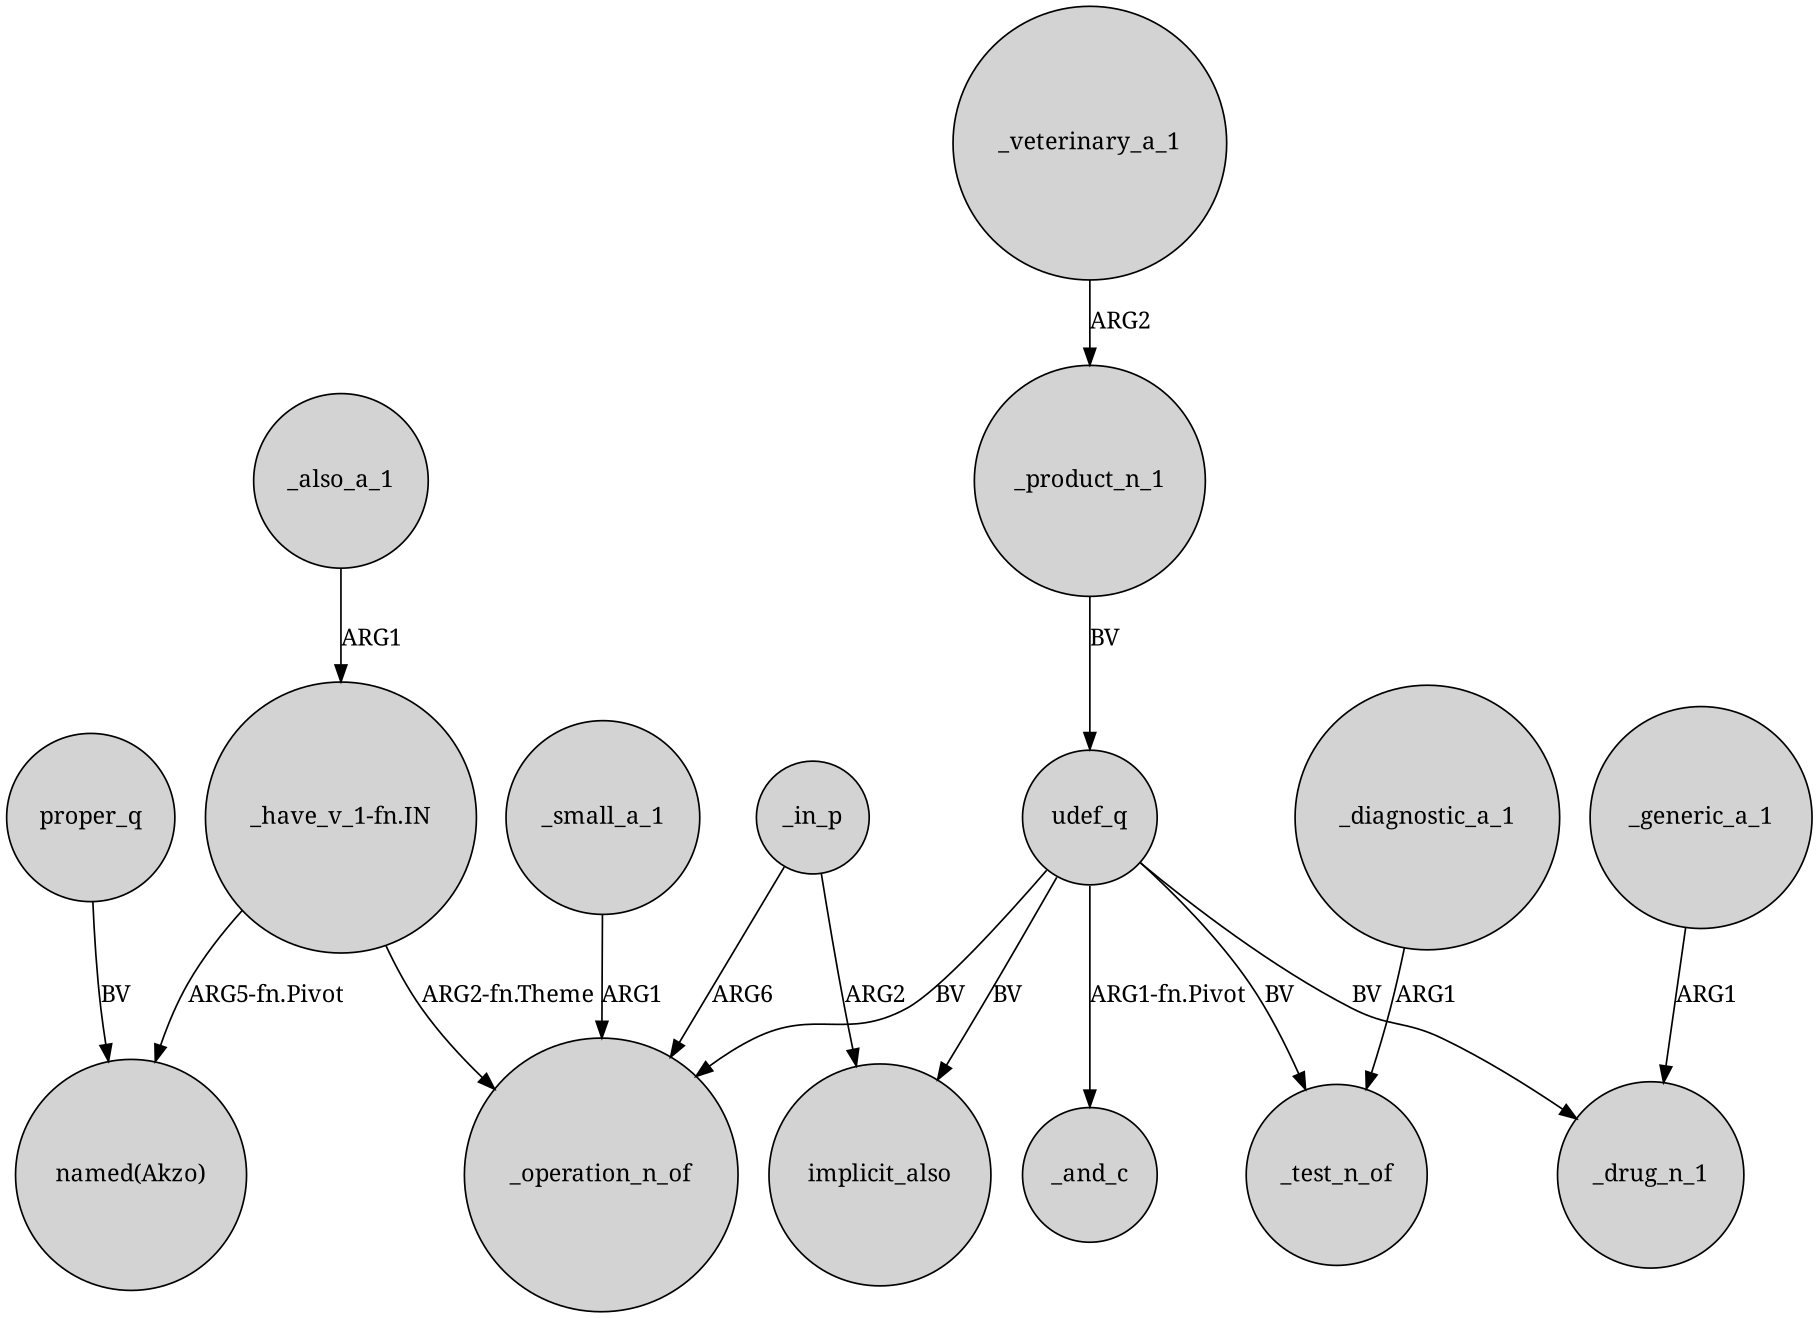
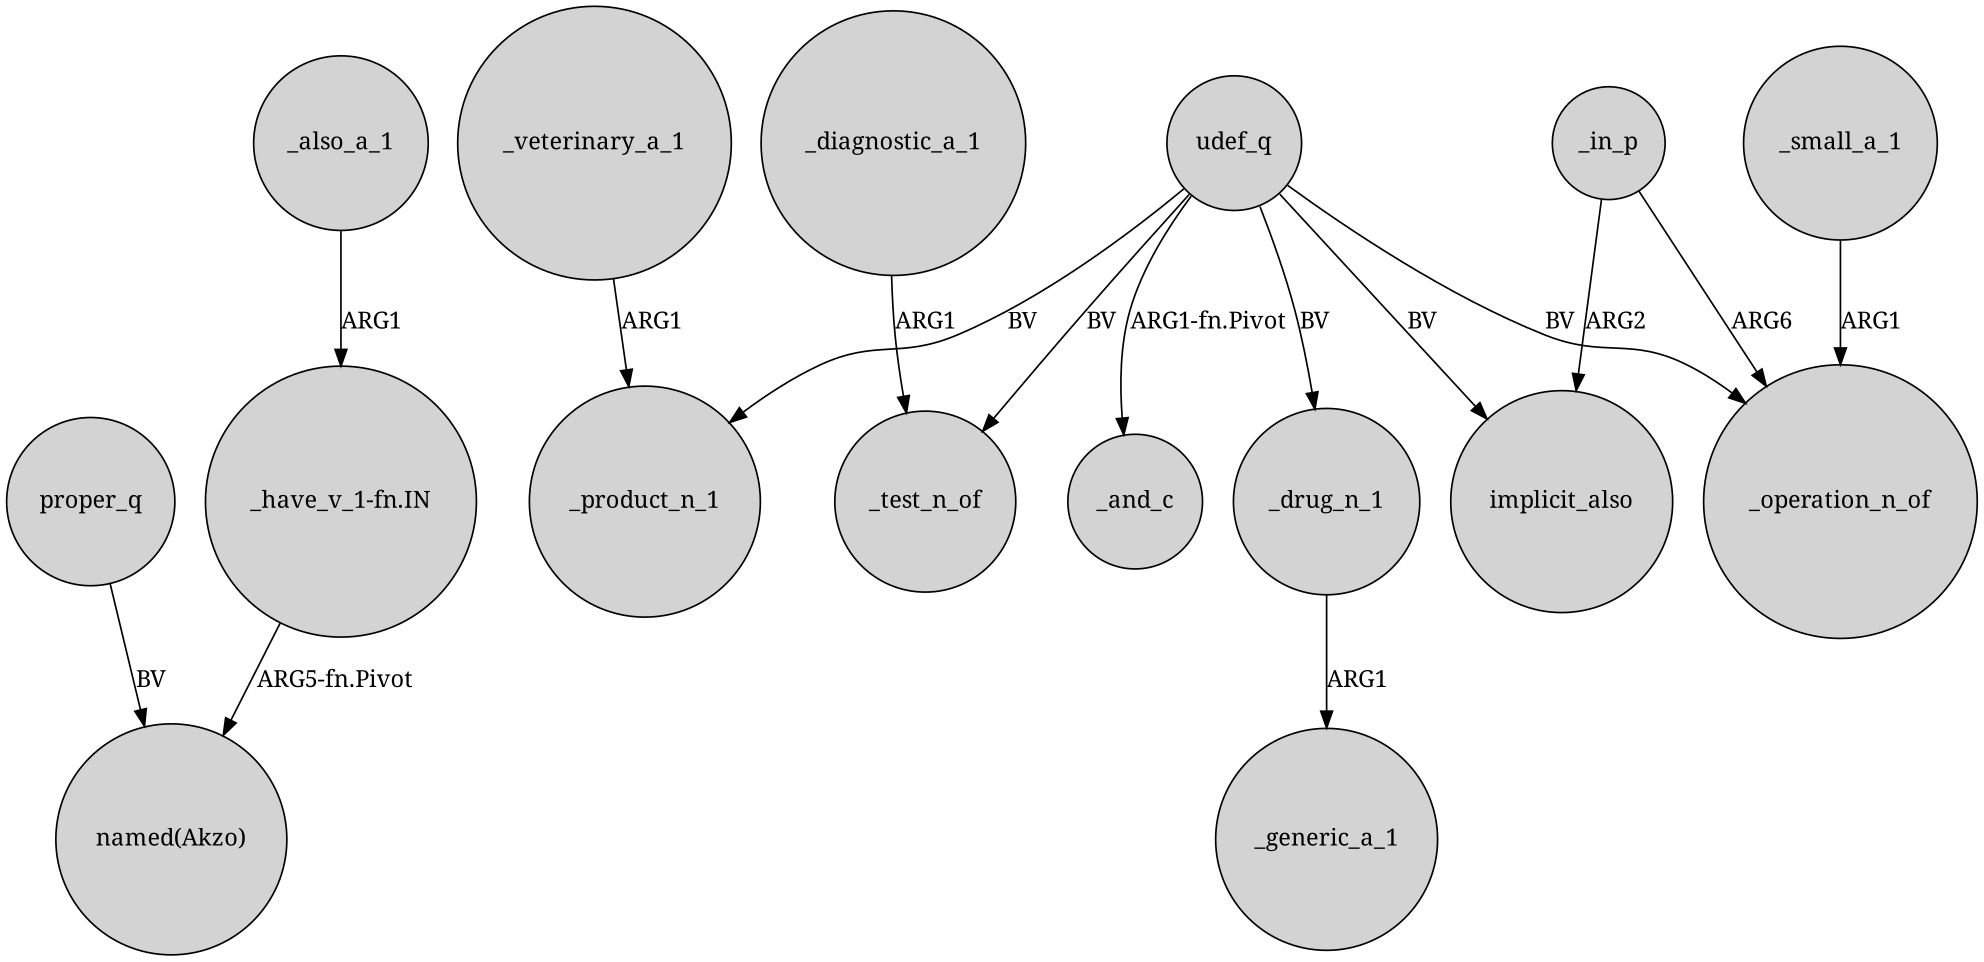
edge "_veterinary_a_1" -> "_product_n_1": label "ARG2" -> "ARG1"
edge "_product_n_1" -> "udef_q": reversed
edge "_generic_a_1" -> "_drug_n_1": reversed
edge "_have_v_1-fn.IN" -> "_operation_n_of": removed, label "ARG2-fn.Theme"
